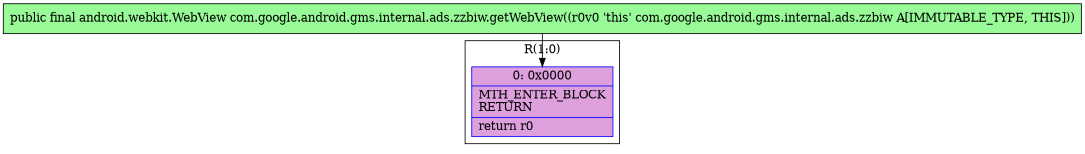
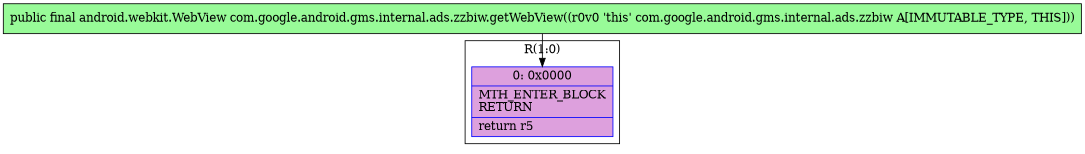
node "0: 0x0000": text "return r0" -> "return r5"
